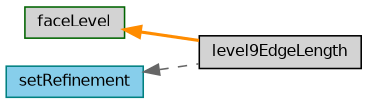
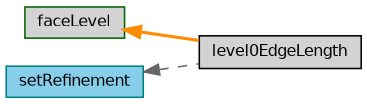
node "level9EdgeLength": label "level9EdgeLength" -> "level0EdgeLength"
